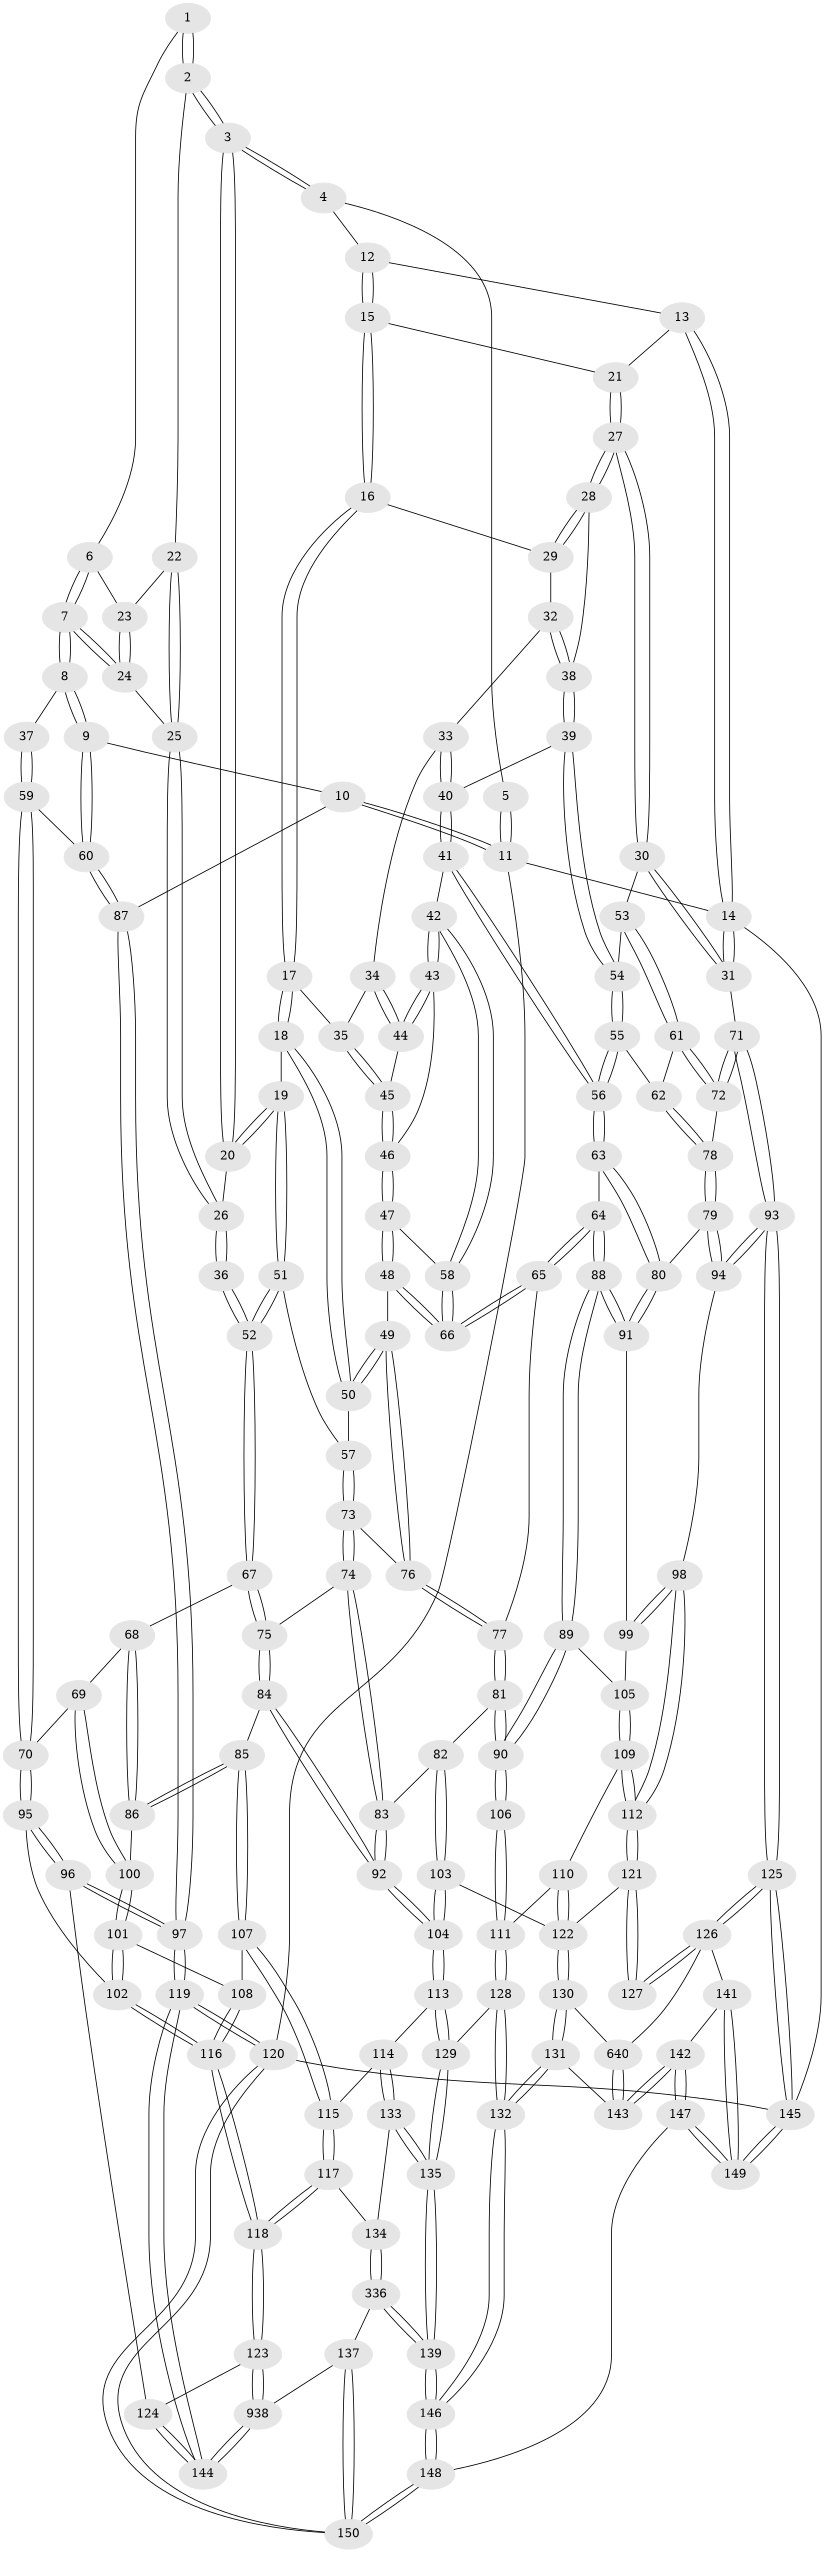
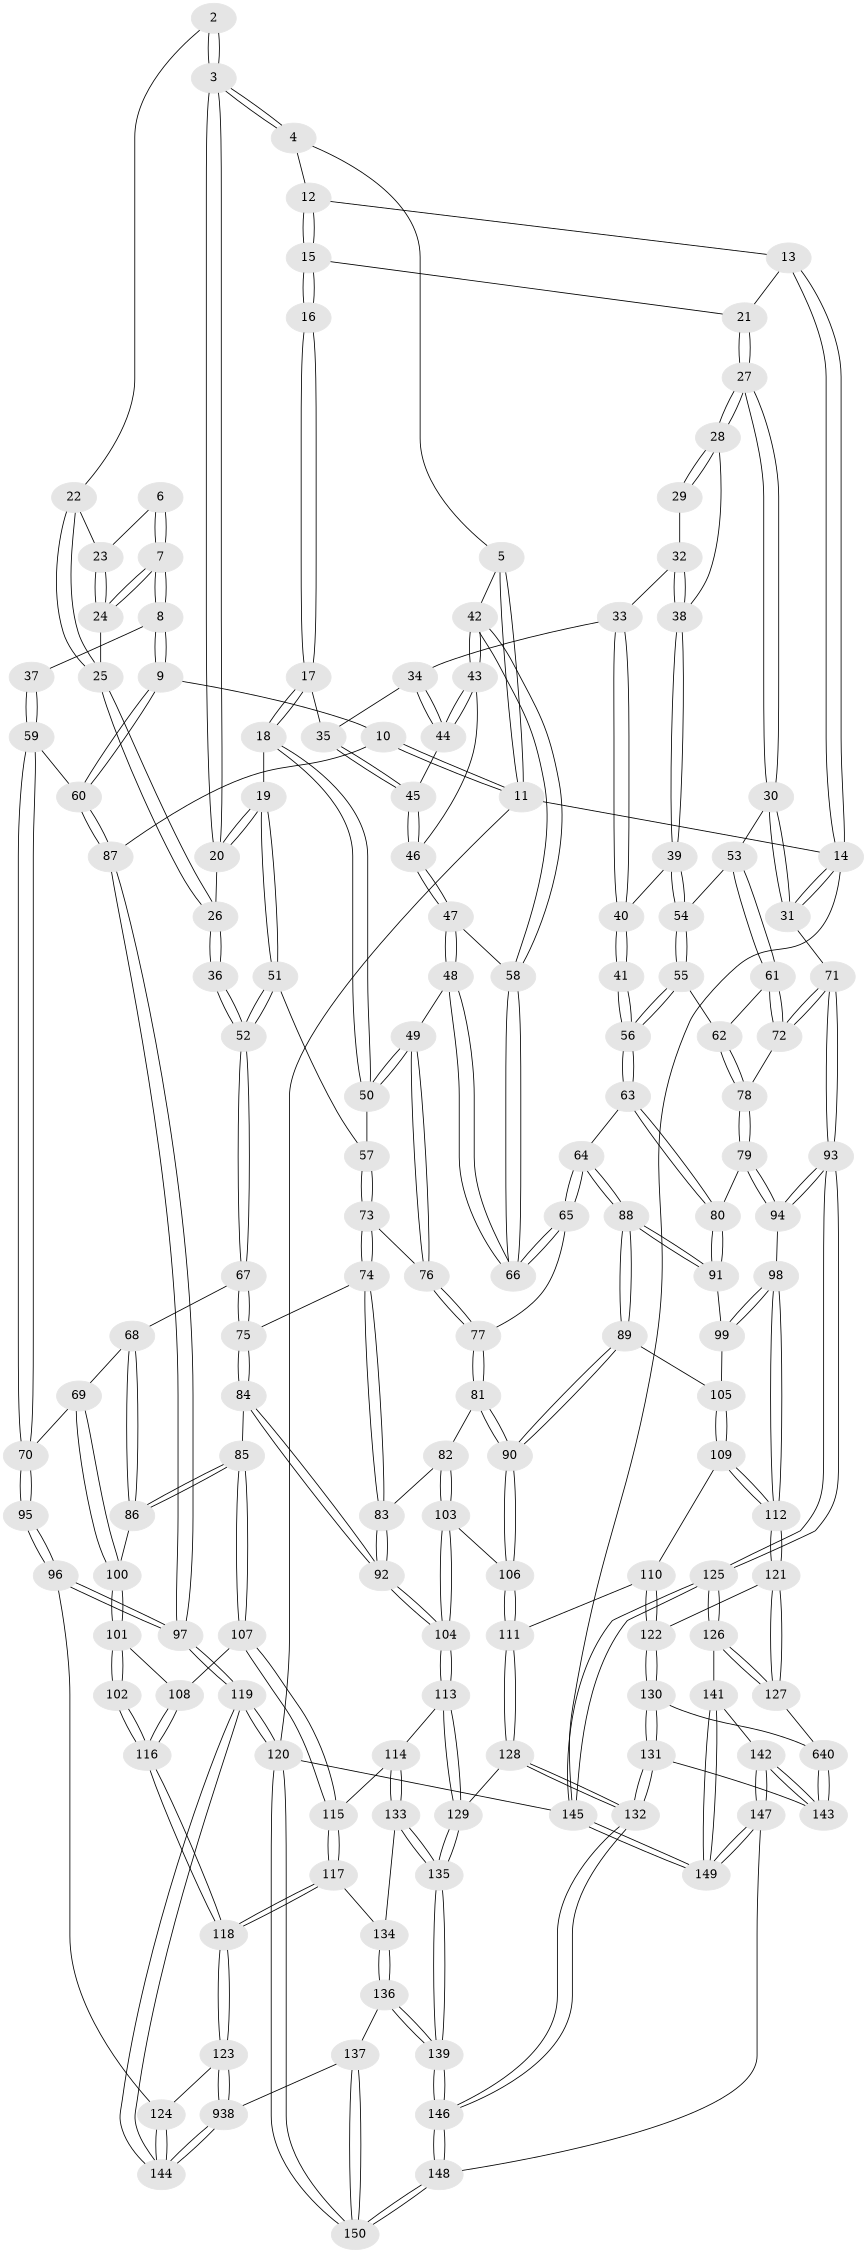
node "1": removed
edge "16" -- "29": removed
edge "41" -- "42": now "5" -- "42"
edge "103" -- "122": now "103" -- "106"
edge "95" -- "102": removed
edge "126" -- "640": now "127" -- "640"
node "336": label "336" -> "136"
